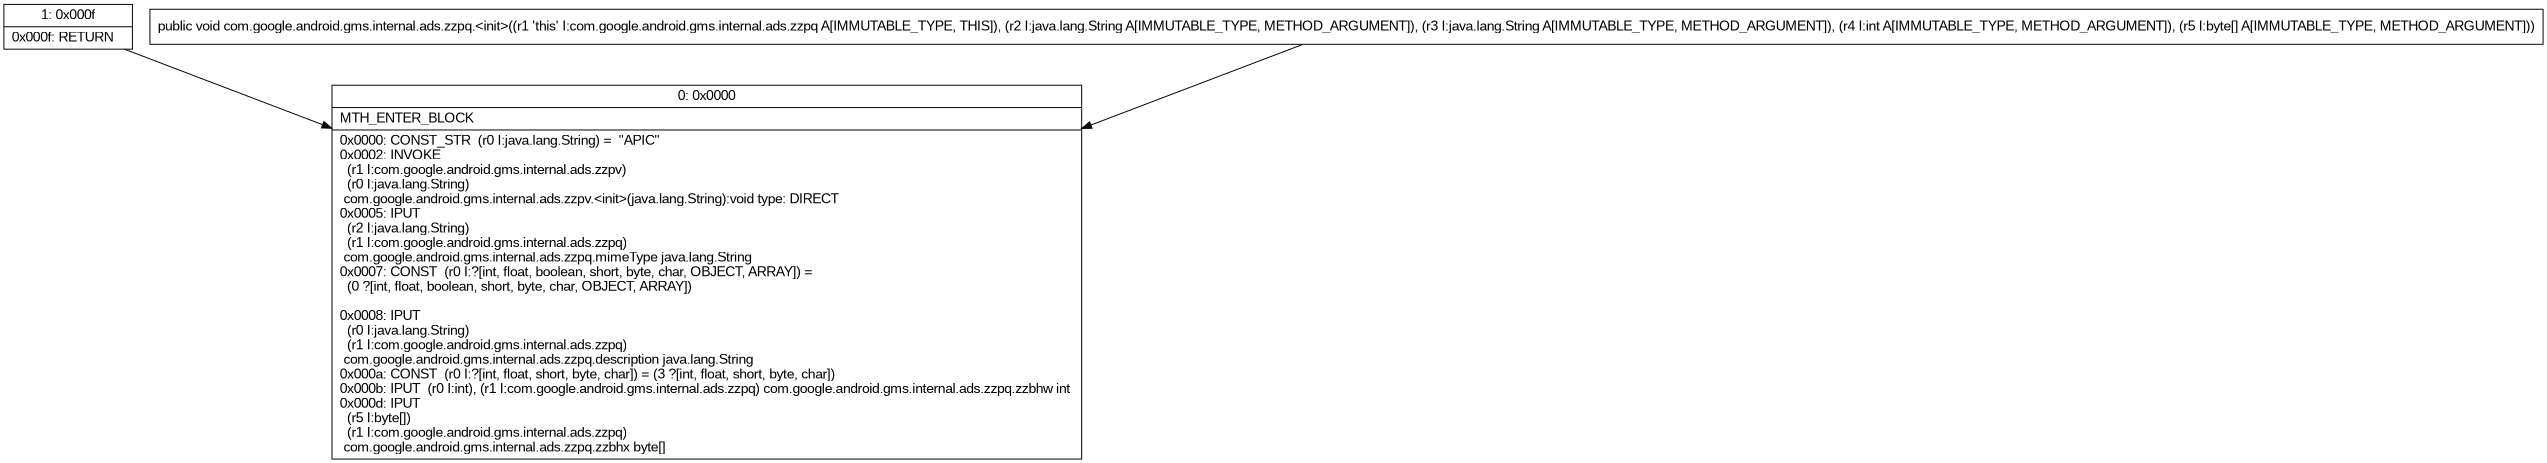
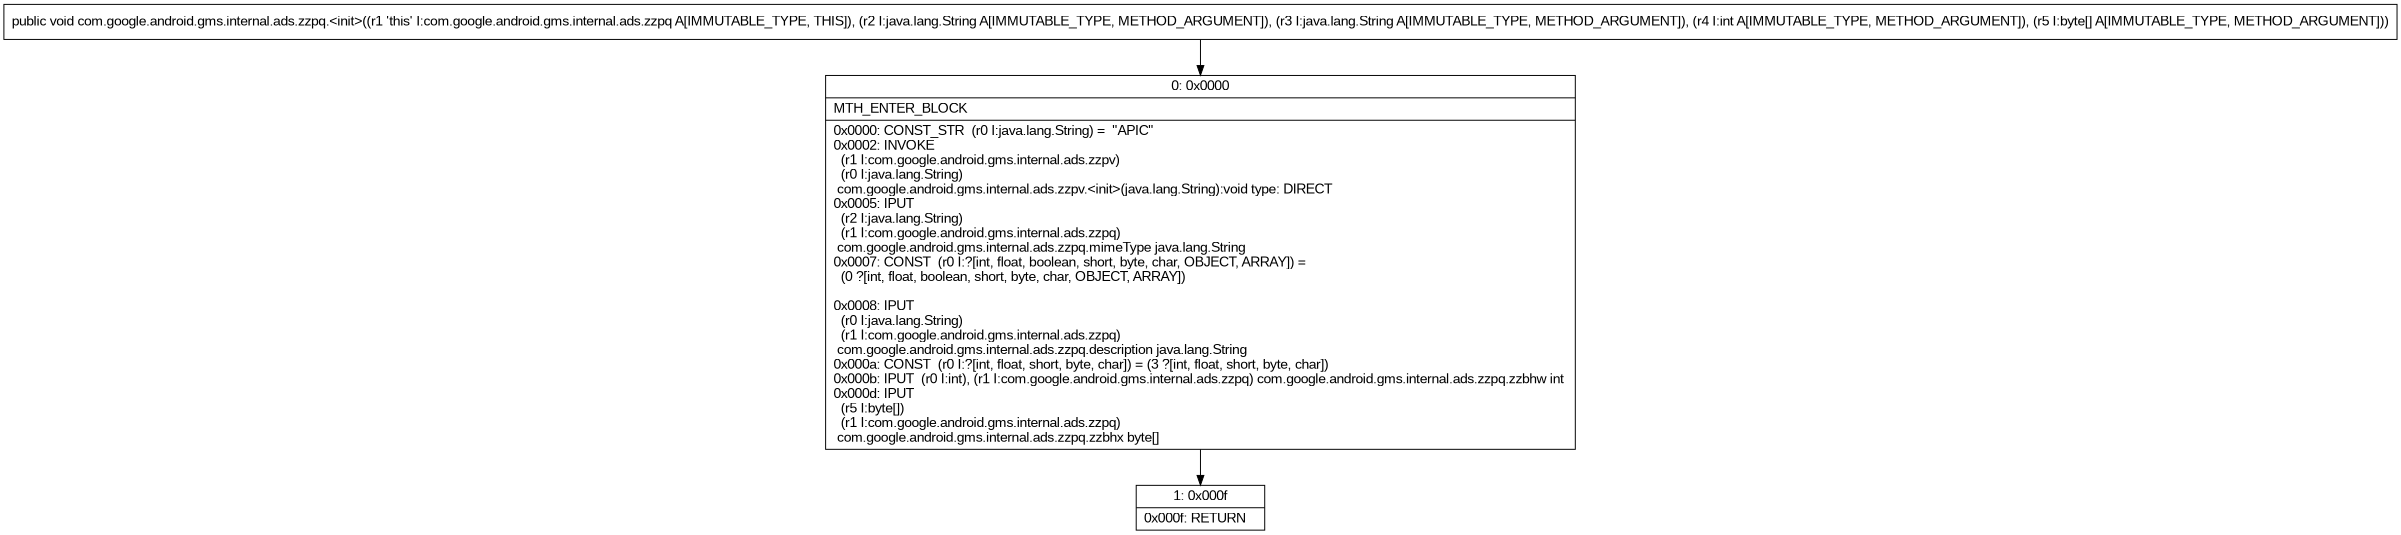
edge "1: 0x000f" -> "0: 0x0000": reversed
